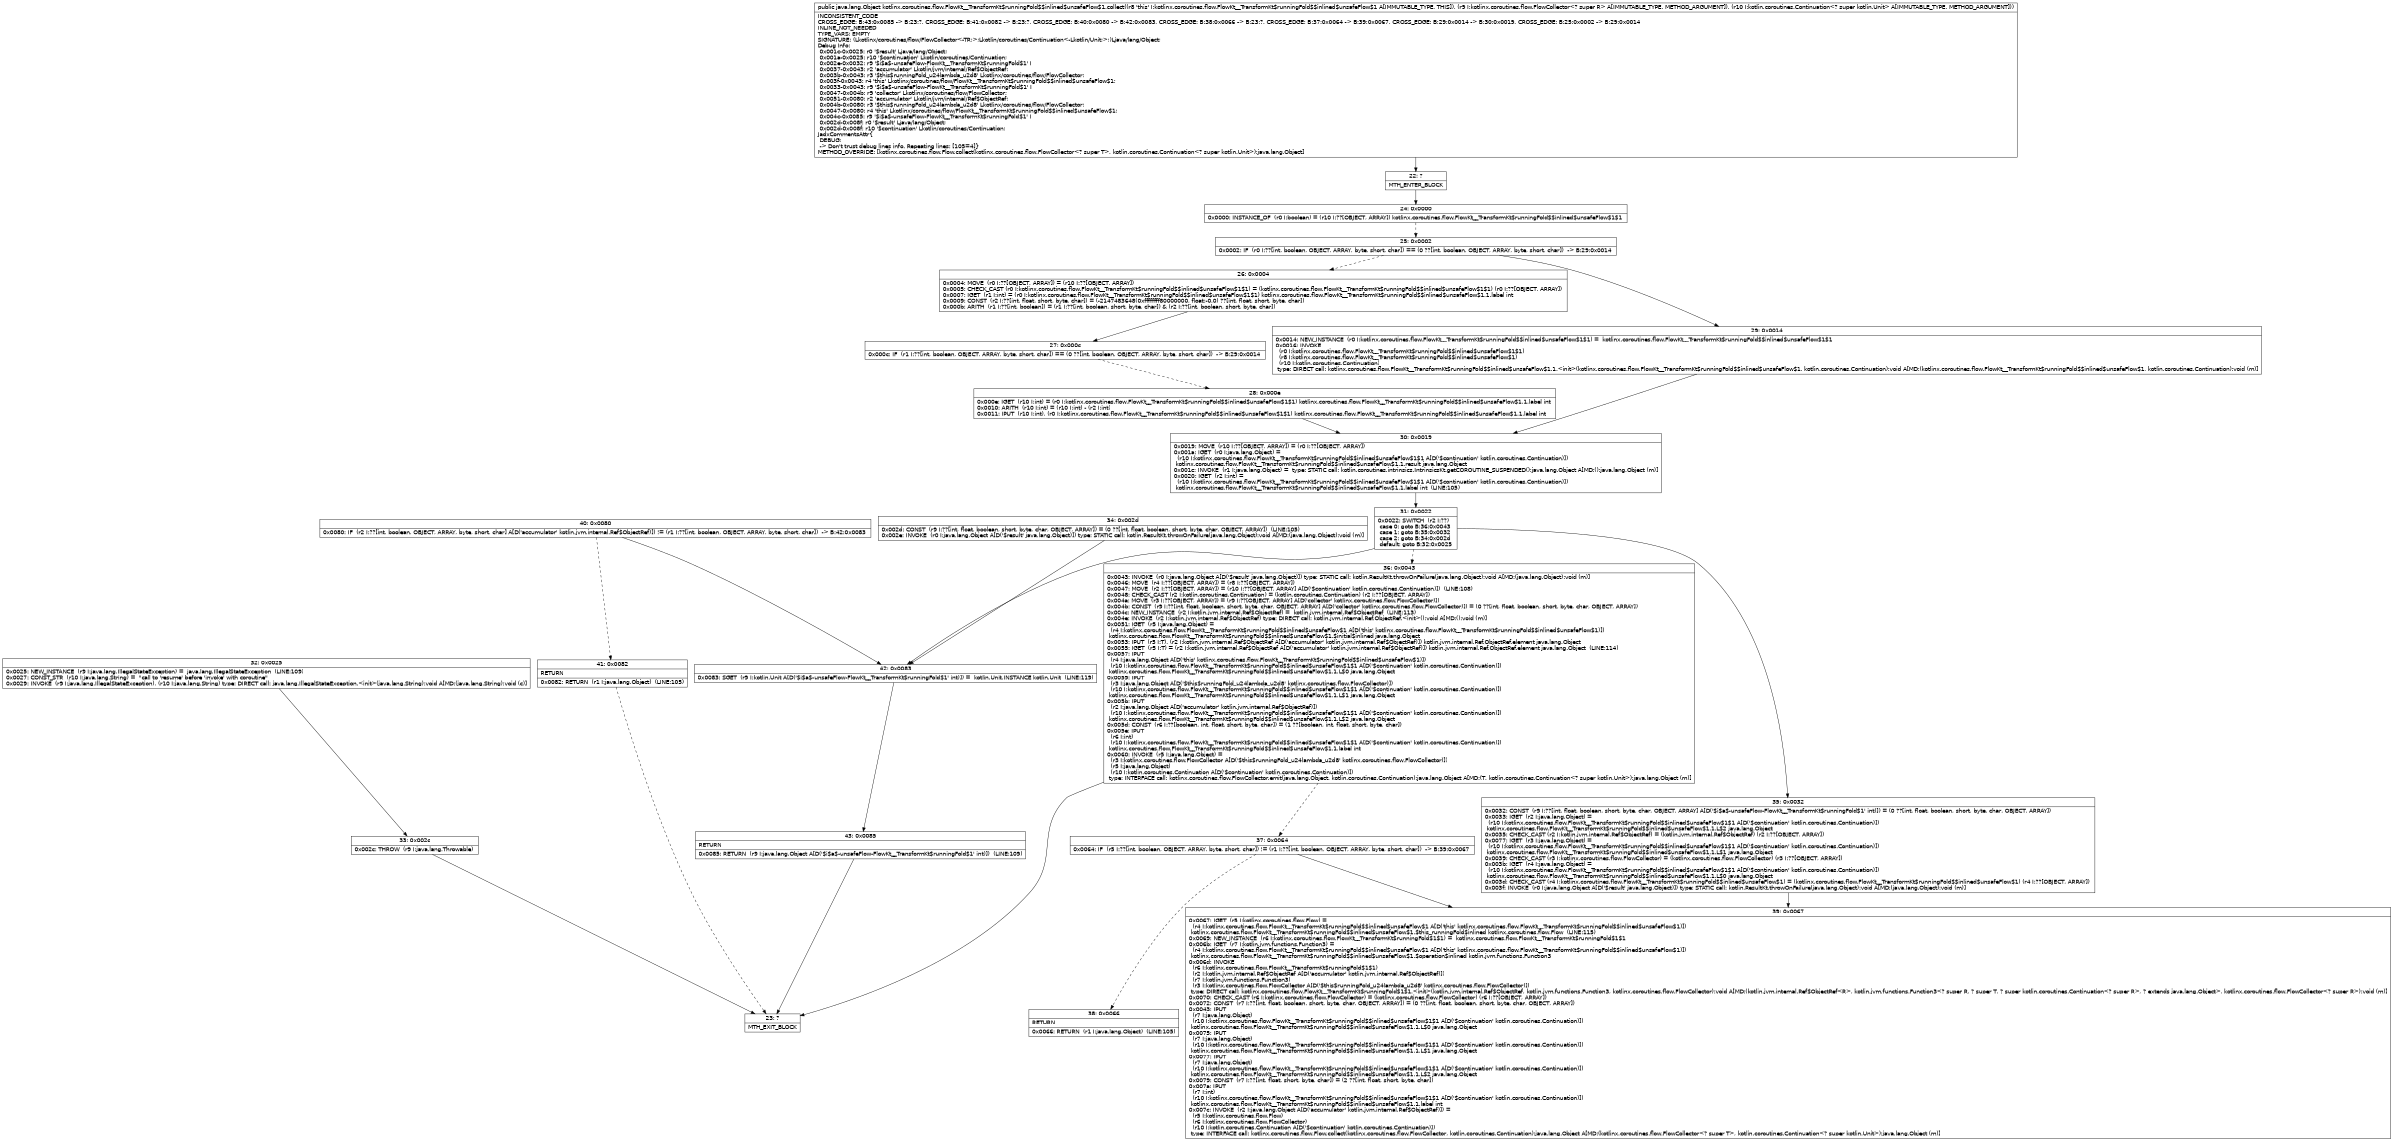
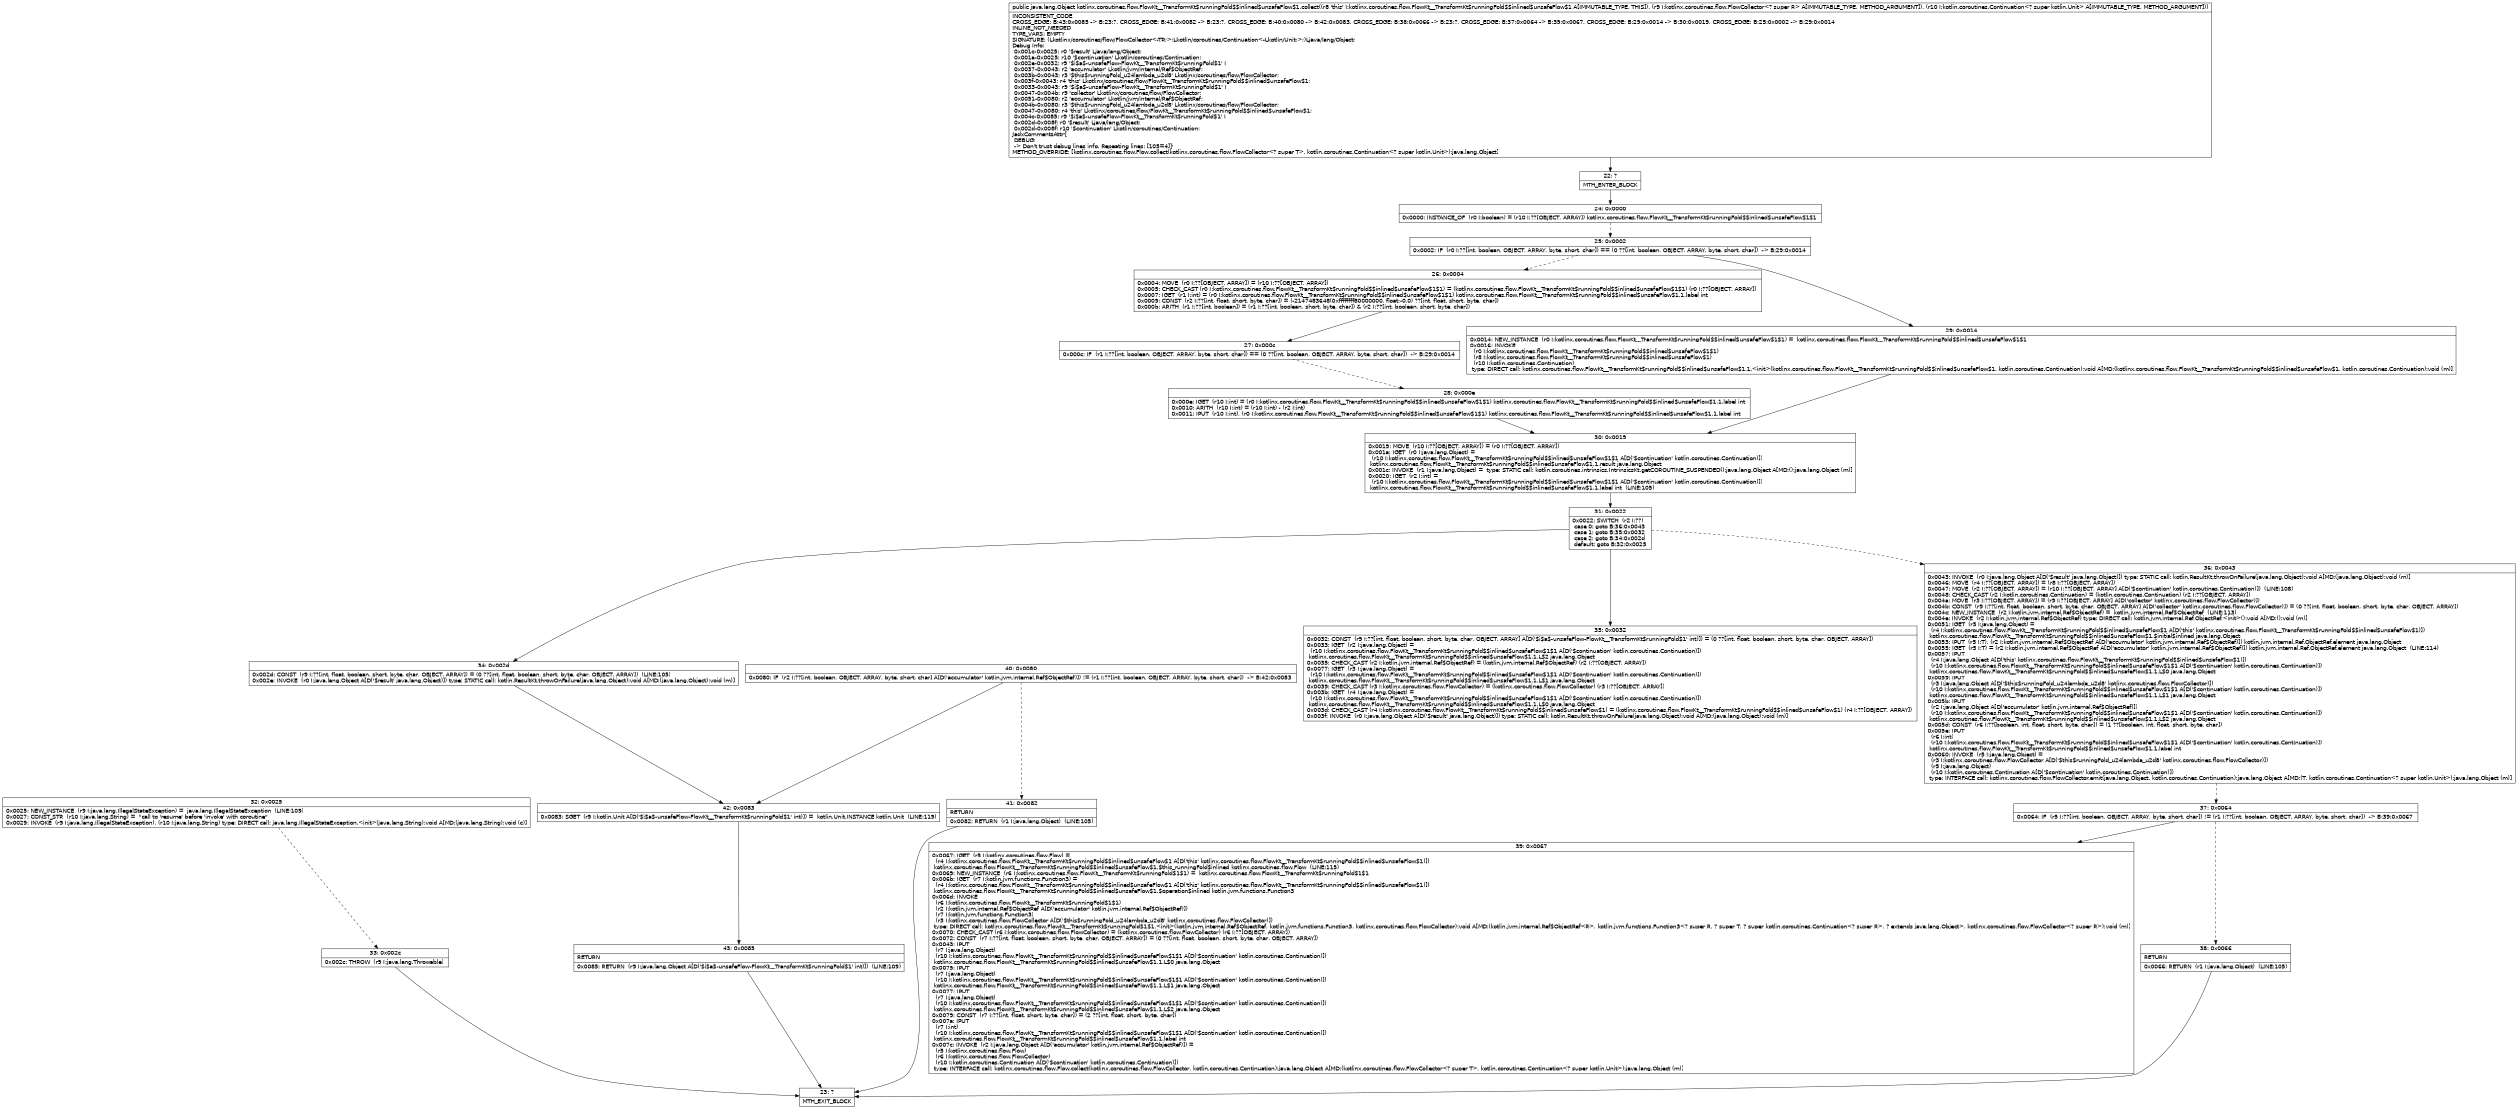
edge "31: 0x0022" -> "42: 0x0083": now "31: 0x0022" -> "34: 0x002d"
edge "32: 0x0025" -> "33: 0x002c": style solid -> dashed
edge "41: 0x0082" -> "23: ?": style dashed -> solid
edge "35: 0x0032" -> "39: 0x0067": removed
edge "36: 0x0043" -> "23: ?": now "38: 0x0066" -> "23: ?"
